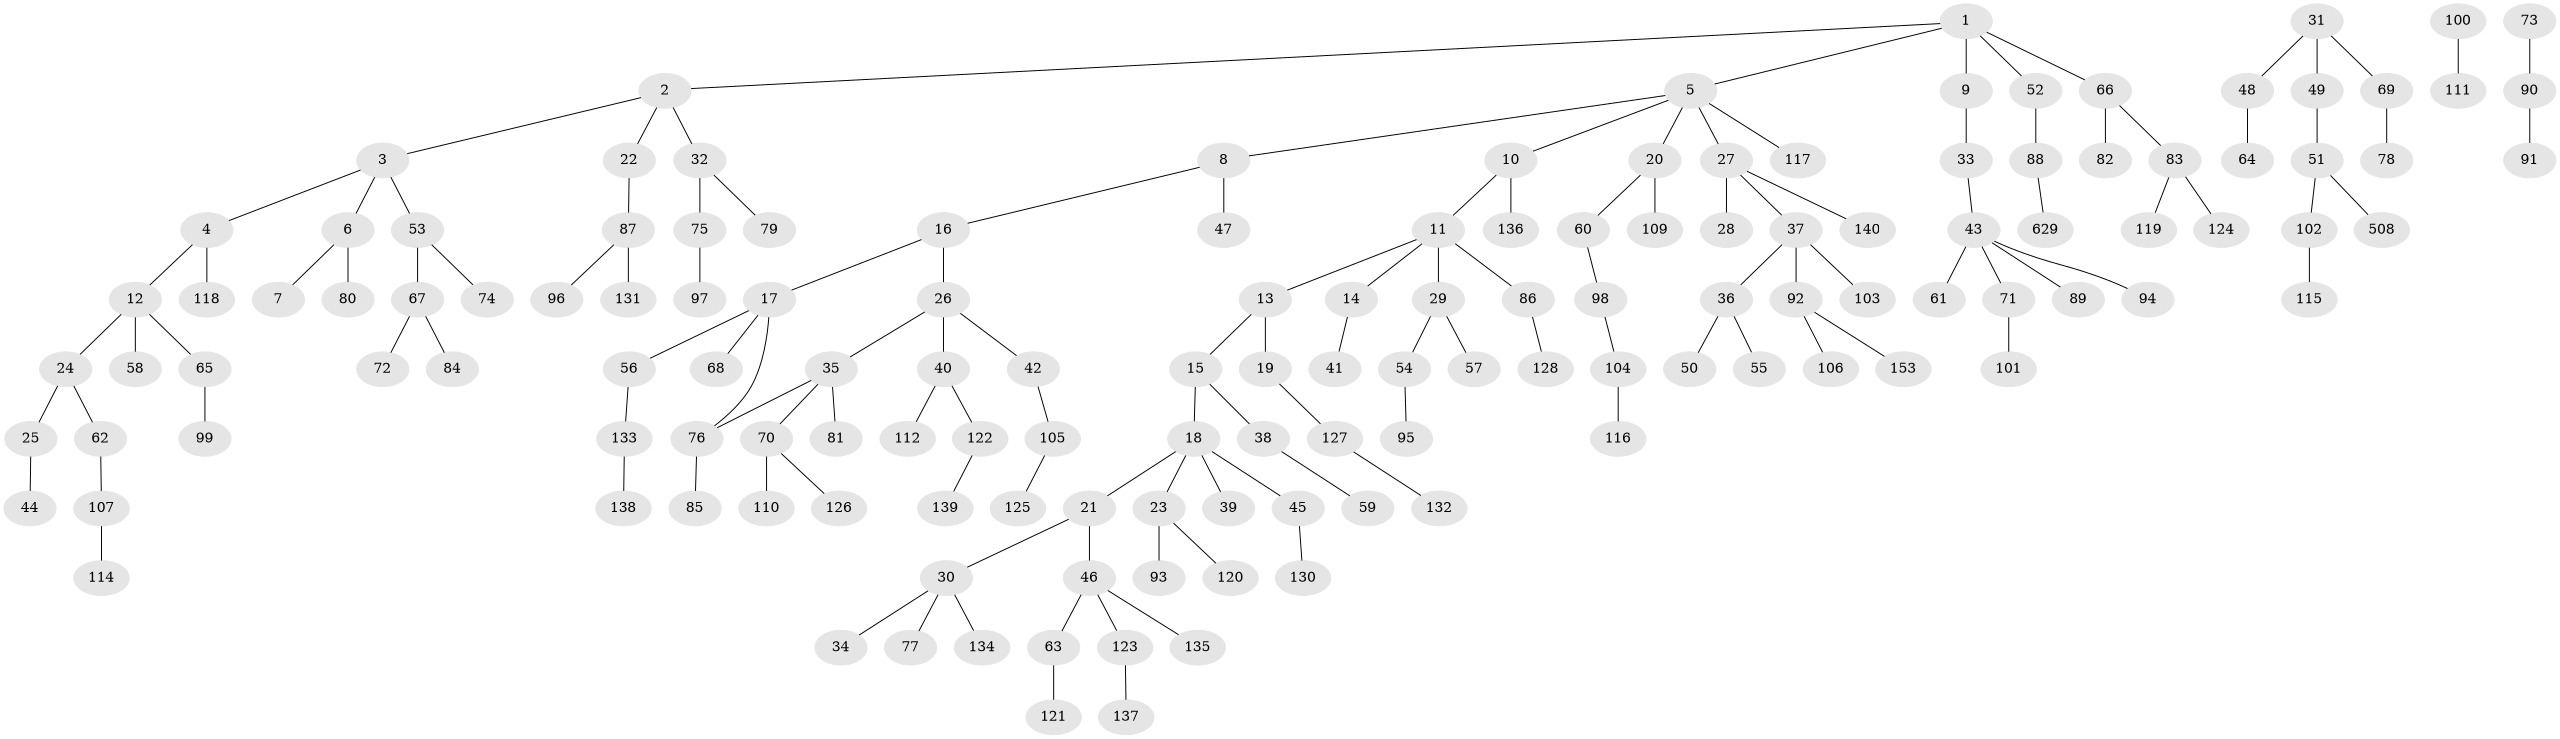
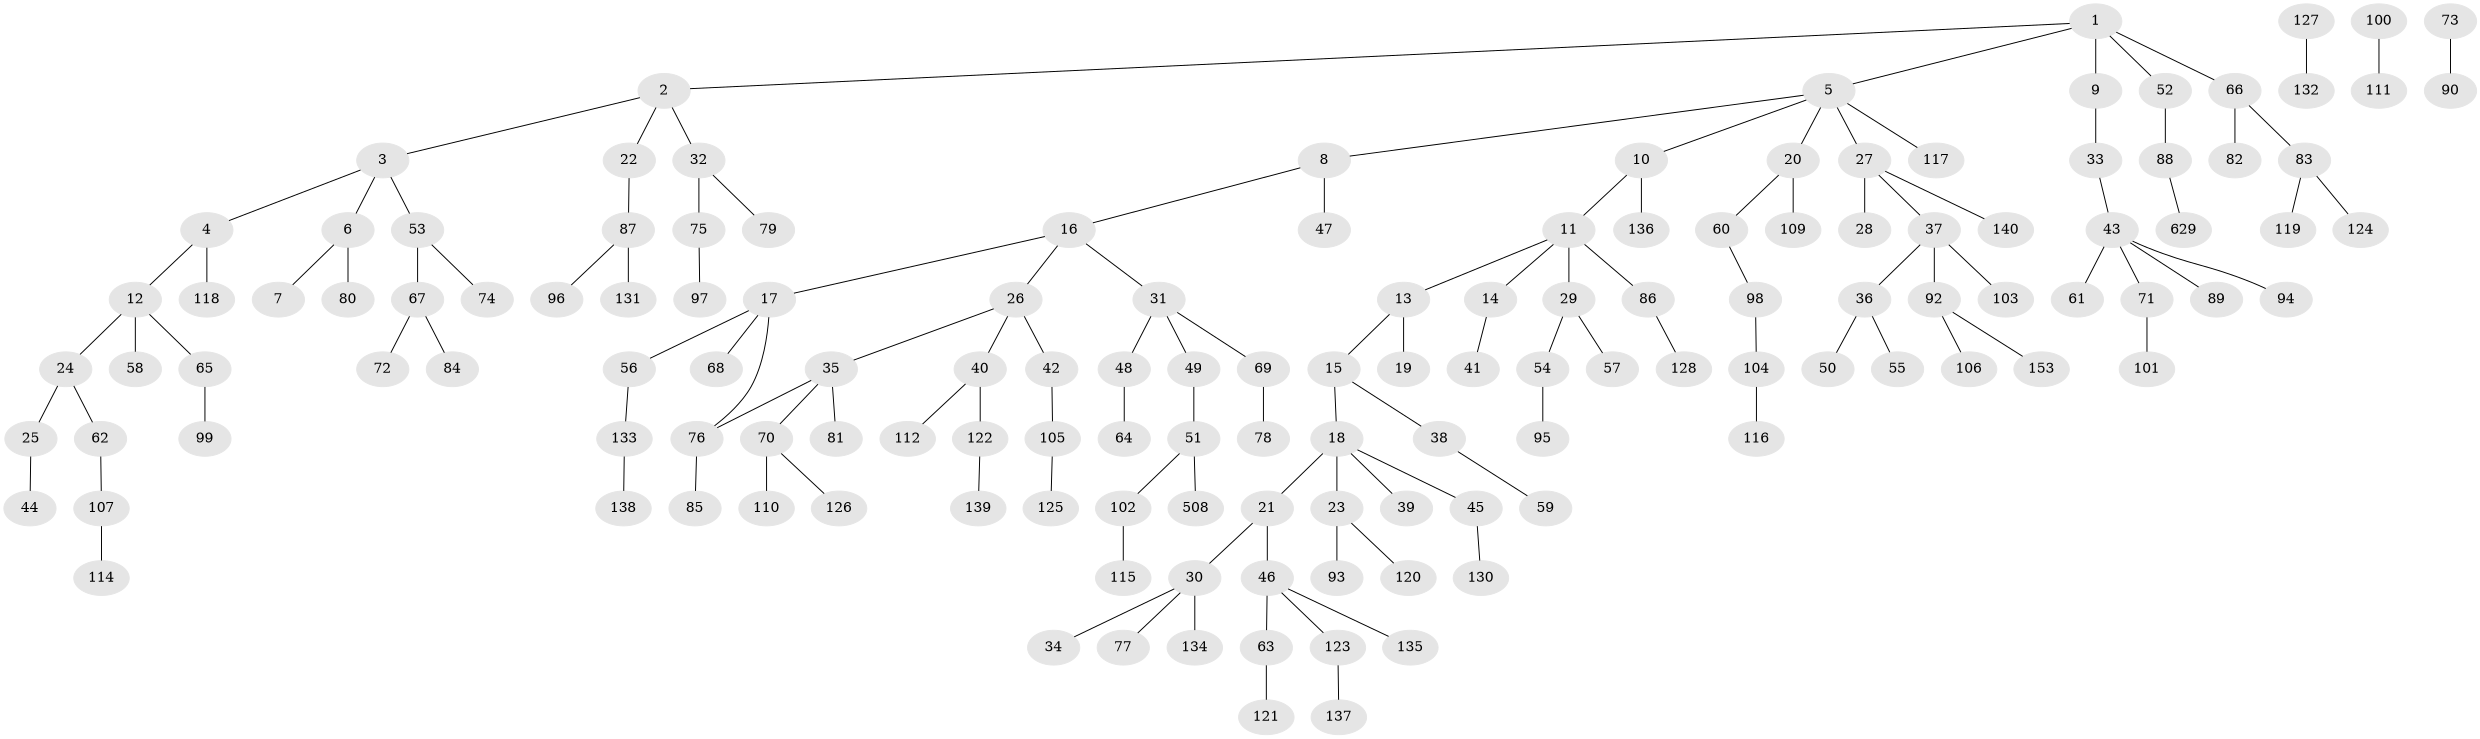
node "91": removed
edge "16" -- "31": added
edge "19" -- "127": removed
